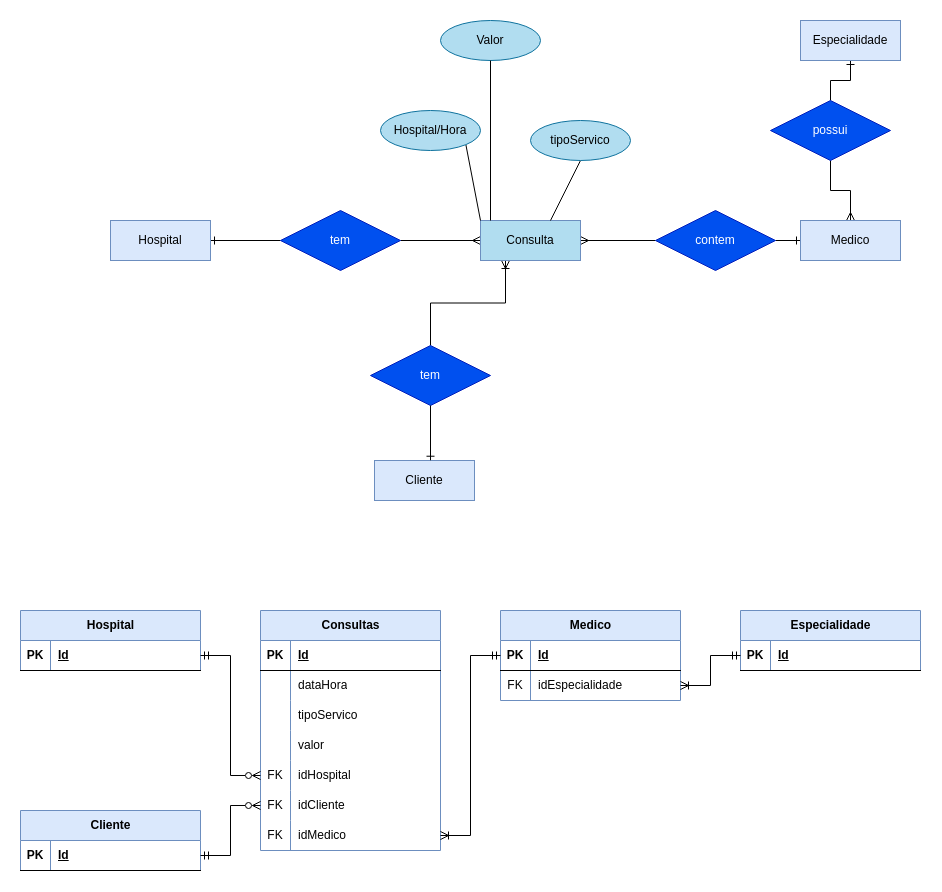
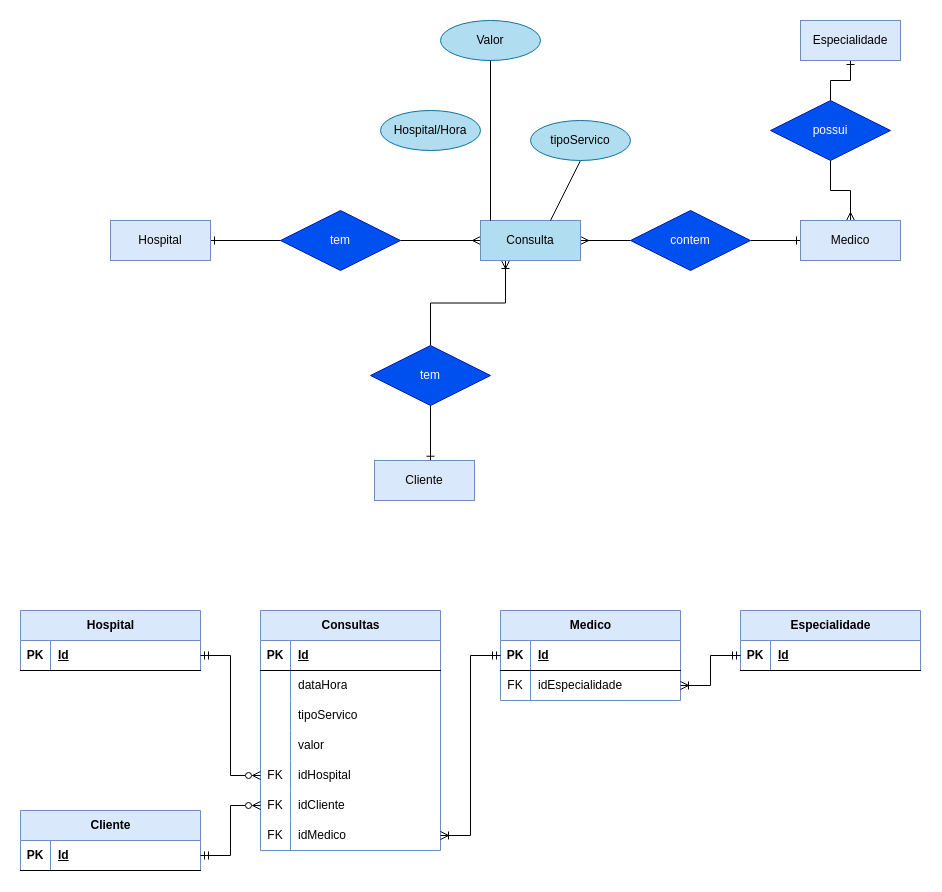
edge "Hospital/Hora" -- "Consulta": removed
node "contem": moved (716, 241) -> (691, 241)
